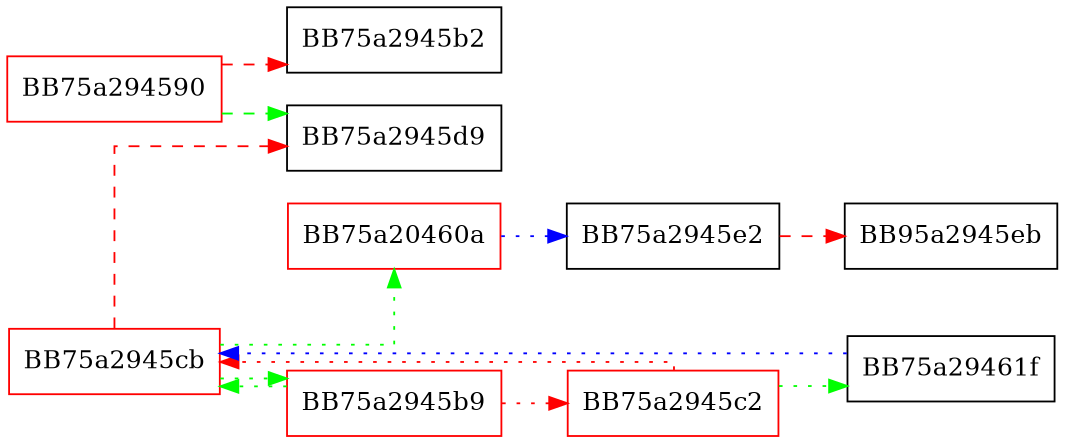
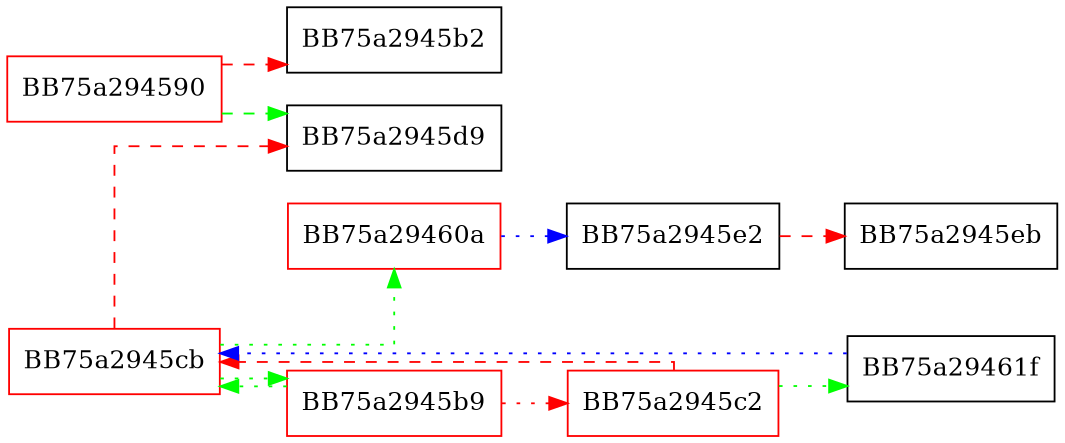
node "BB75a20460a": label "BB75a20460a" -> "BB75a29460a"
node "BB95a2945eb": label "BB95a2945eb" -> "BB75a2945eb"
edge "BB75a2945c2" -> "BB75a2945cb": style dotted -> dashed
